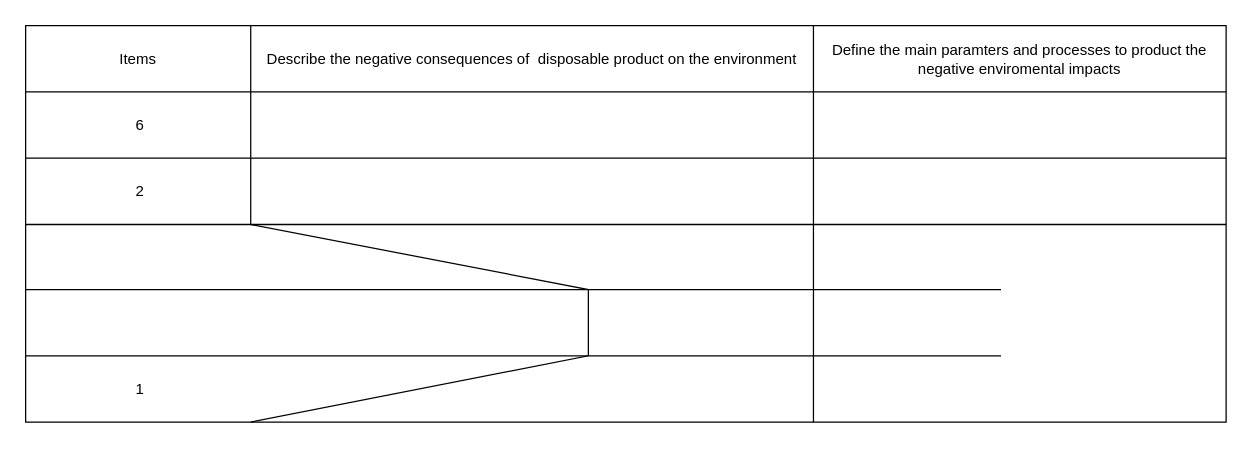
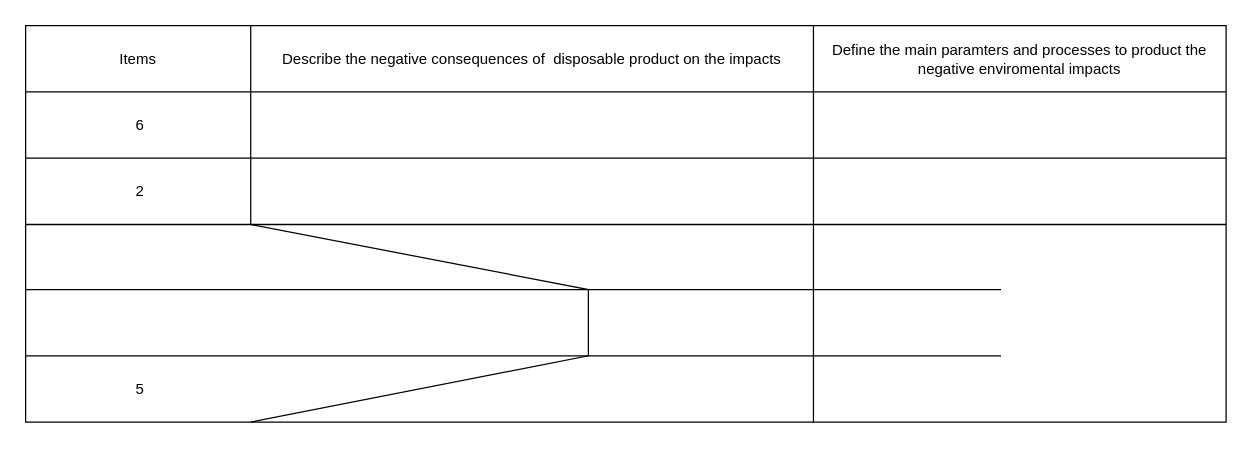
node "Describe the negative consequences of disposable product on the environment": label "Describe the negative consequences of disposable product on the environment" -> "Describe the negative consequences of disposable product on the impacts"
node "1": label "1" -> "5"
